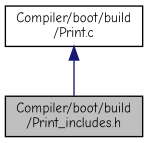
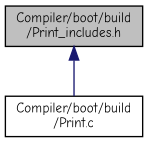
edge "Compiler/boot/build /Print_includes.h" -> "Compiler/boot/build /Print.c": reversed
